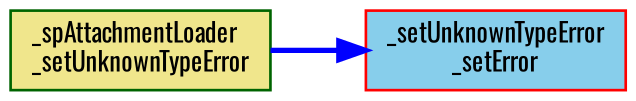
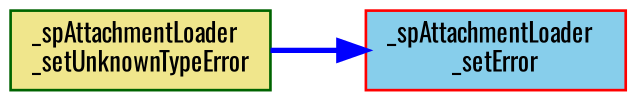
node "_setUnknownTypeError _setError": label "_setUnknownTypeError _setError" -> "_spAttachmentLoader _setError"
